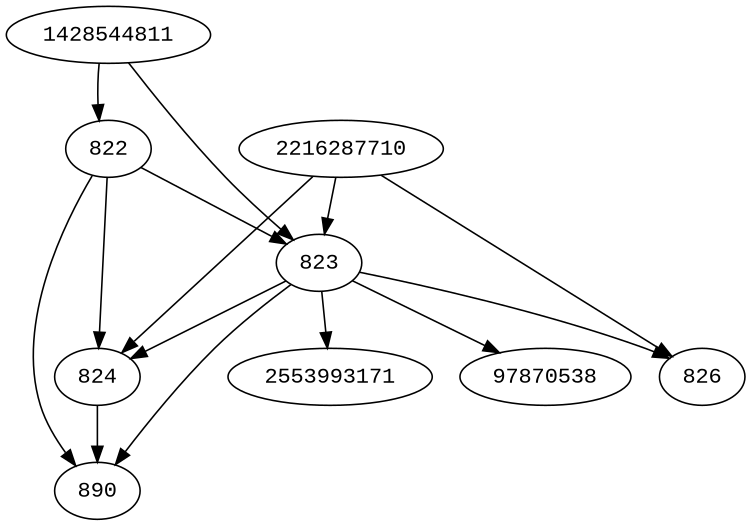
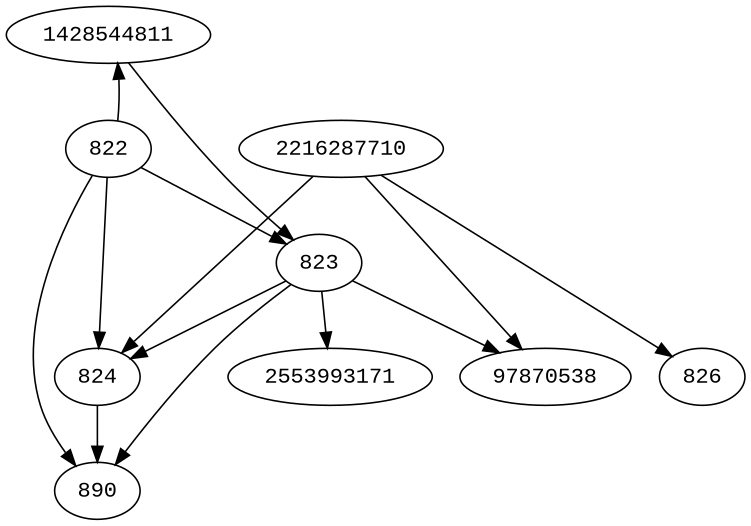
edge "1428544811" -> "822": reversed
edge "2216287710" -> "823": now "2216287710" -> "97870538"
edge "823" -> "826": removed
